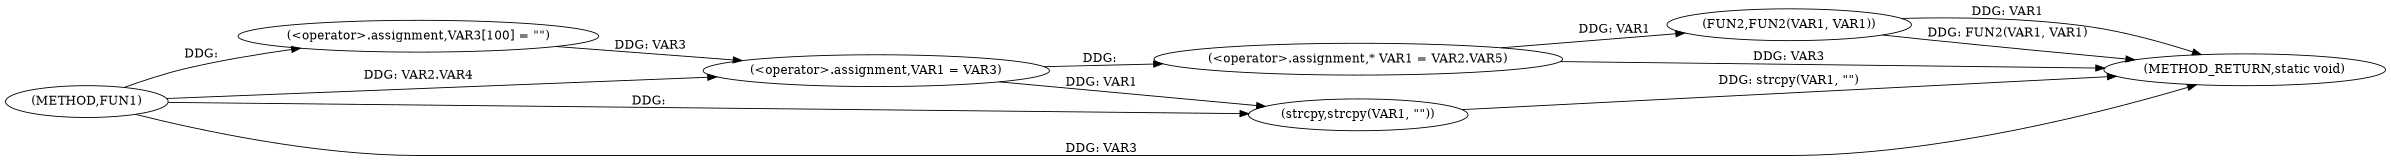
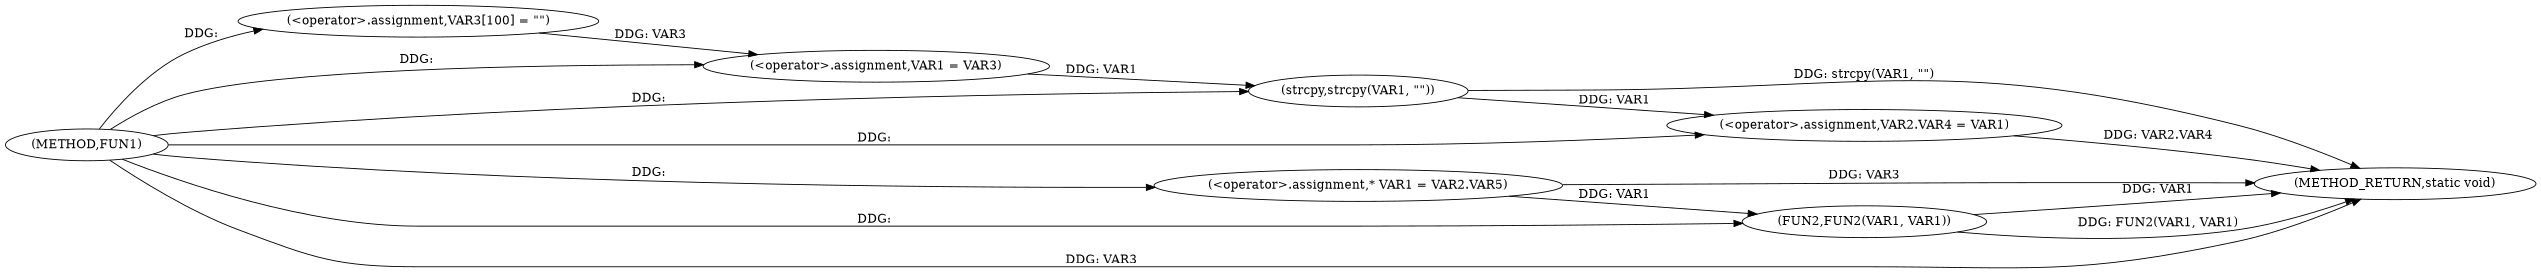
edge "(<operator>.assignment,VAR1 = VAR3)" -> "(<operator>.assignment,* VAR1 = VAR2.VAR5)": now "(METHOD,FUN1)" -> "(<operator>.assignment,* VAR1 = VAR2.VAR5)"
edge "(METHOD,FUN1)" -> "(<operator>.assignment,VAR1 = VAR3)": label "DDG: VAR2.VAR4" -> "DDG: "
node "(<operator>.assignment,VAR2.VAR4 = VAR1)": added
edge "(METHOD,FUN1)" -> "(FUN2,FUN2(VAR1, VAR1))": added, label "DDG:"
